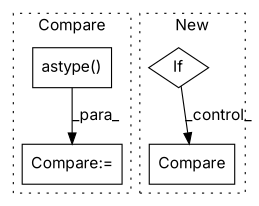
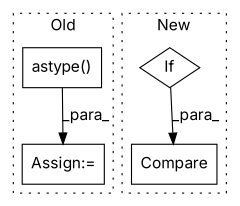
cluster "Compare": label "Compare" -> "Old"
edge "If" -> "Compare": label "_control_" -> "_para_"
node "Compare:=": label "Compare:=" -> "Assign:="
